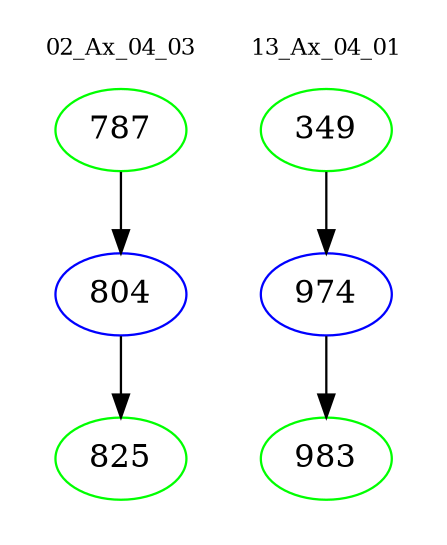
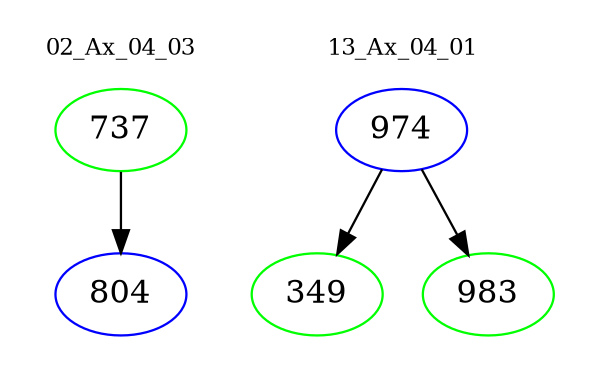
node "787": label "787" -> "737"
edge "349" -> "974": reversed
node "825": removed
